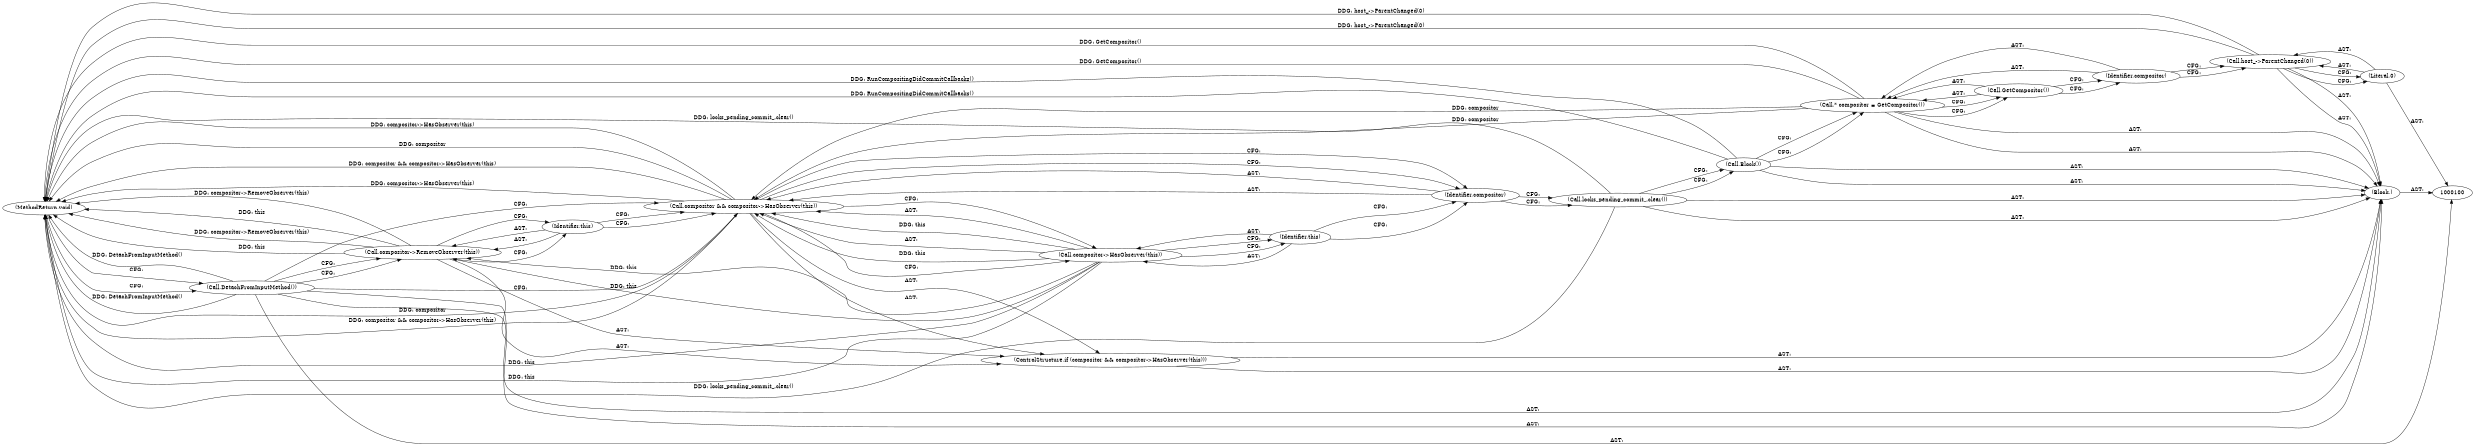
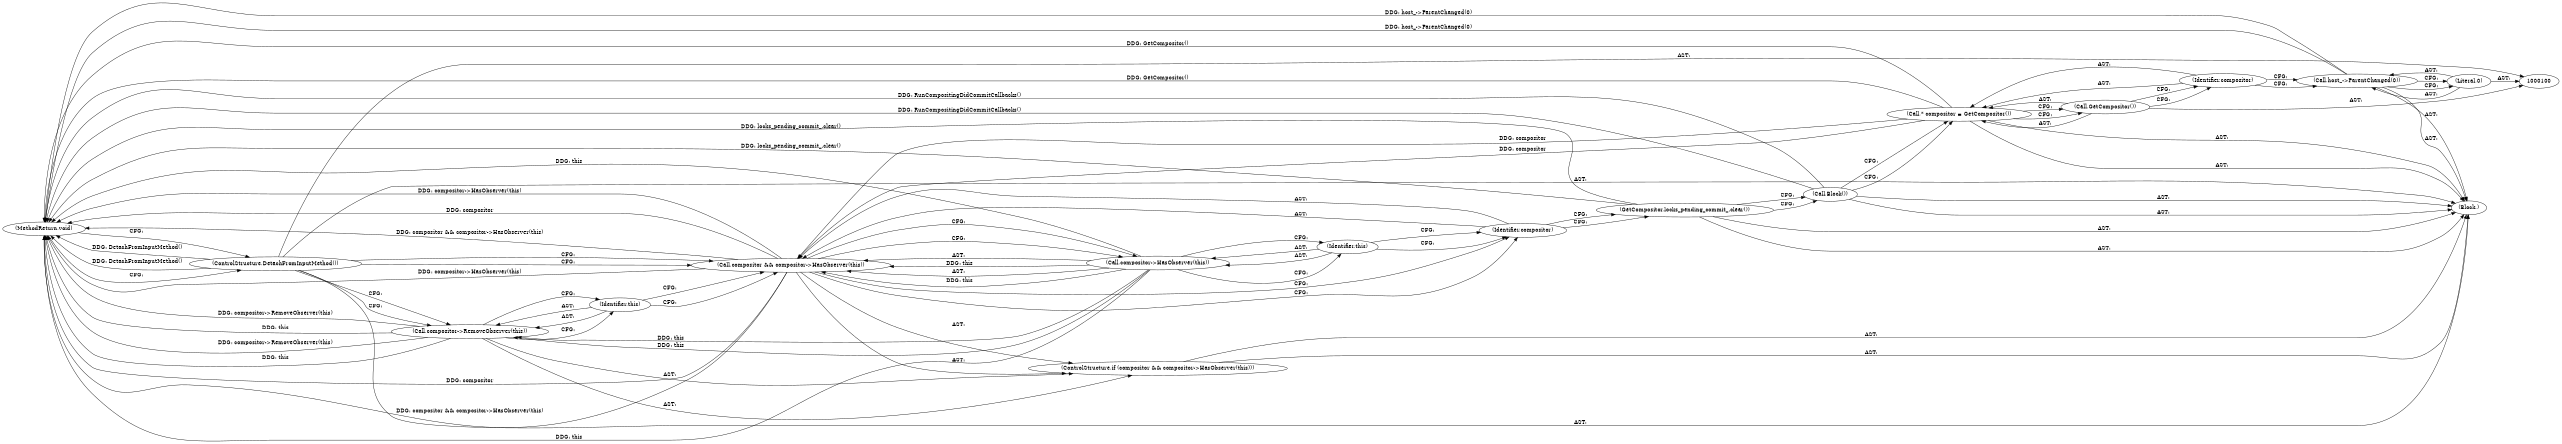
edge "(Block,)" -> "1000100": now "(Call,GetCompositor())" -> "1000100"
node "(Call,locks_pending_commit_.clear())": label "(Call,locks_pending_commit_.clear())" -> "(GetCompositor,locks_pending_commit_.clear())"
node "(Call,DetachFromInputMethod())": label "(Call,DetachFromInputMethod())" -> "(ControlStructure,DetachFromInputMethod())"
